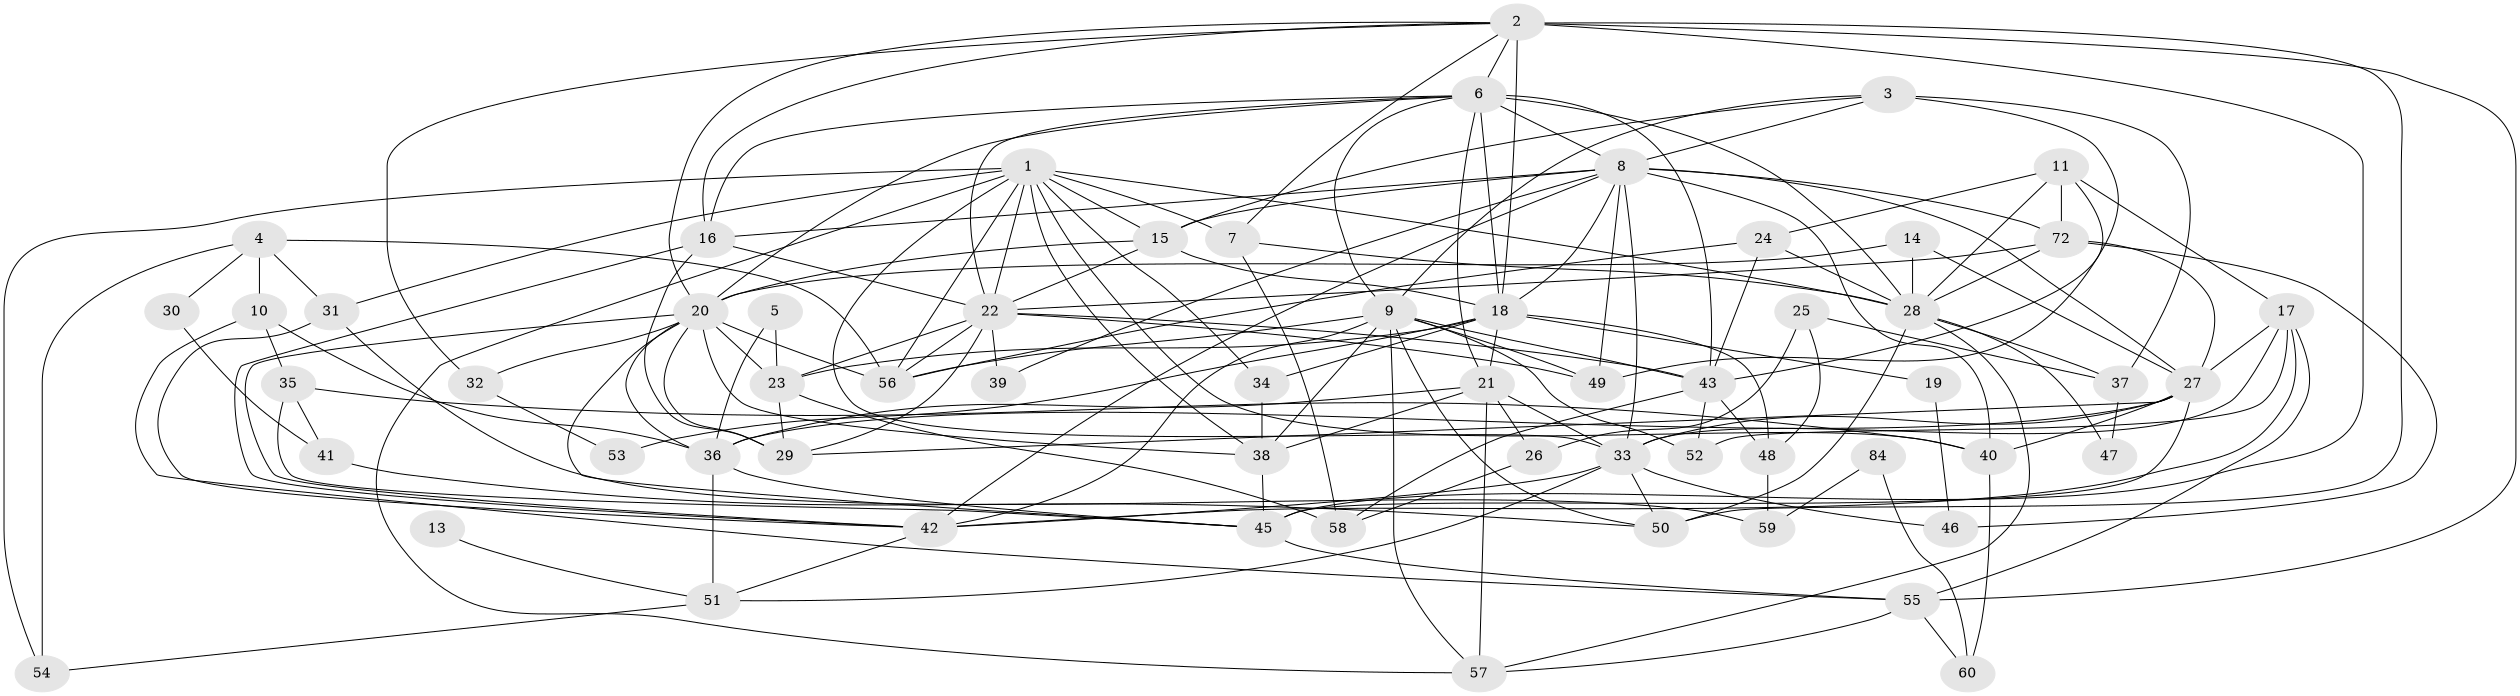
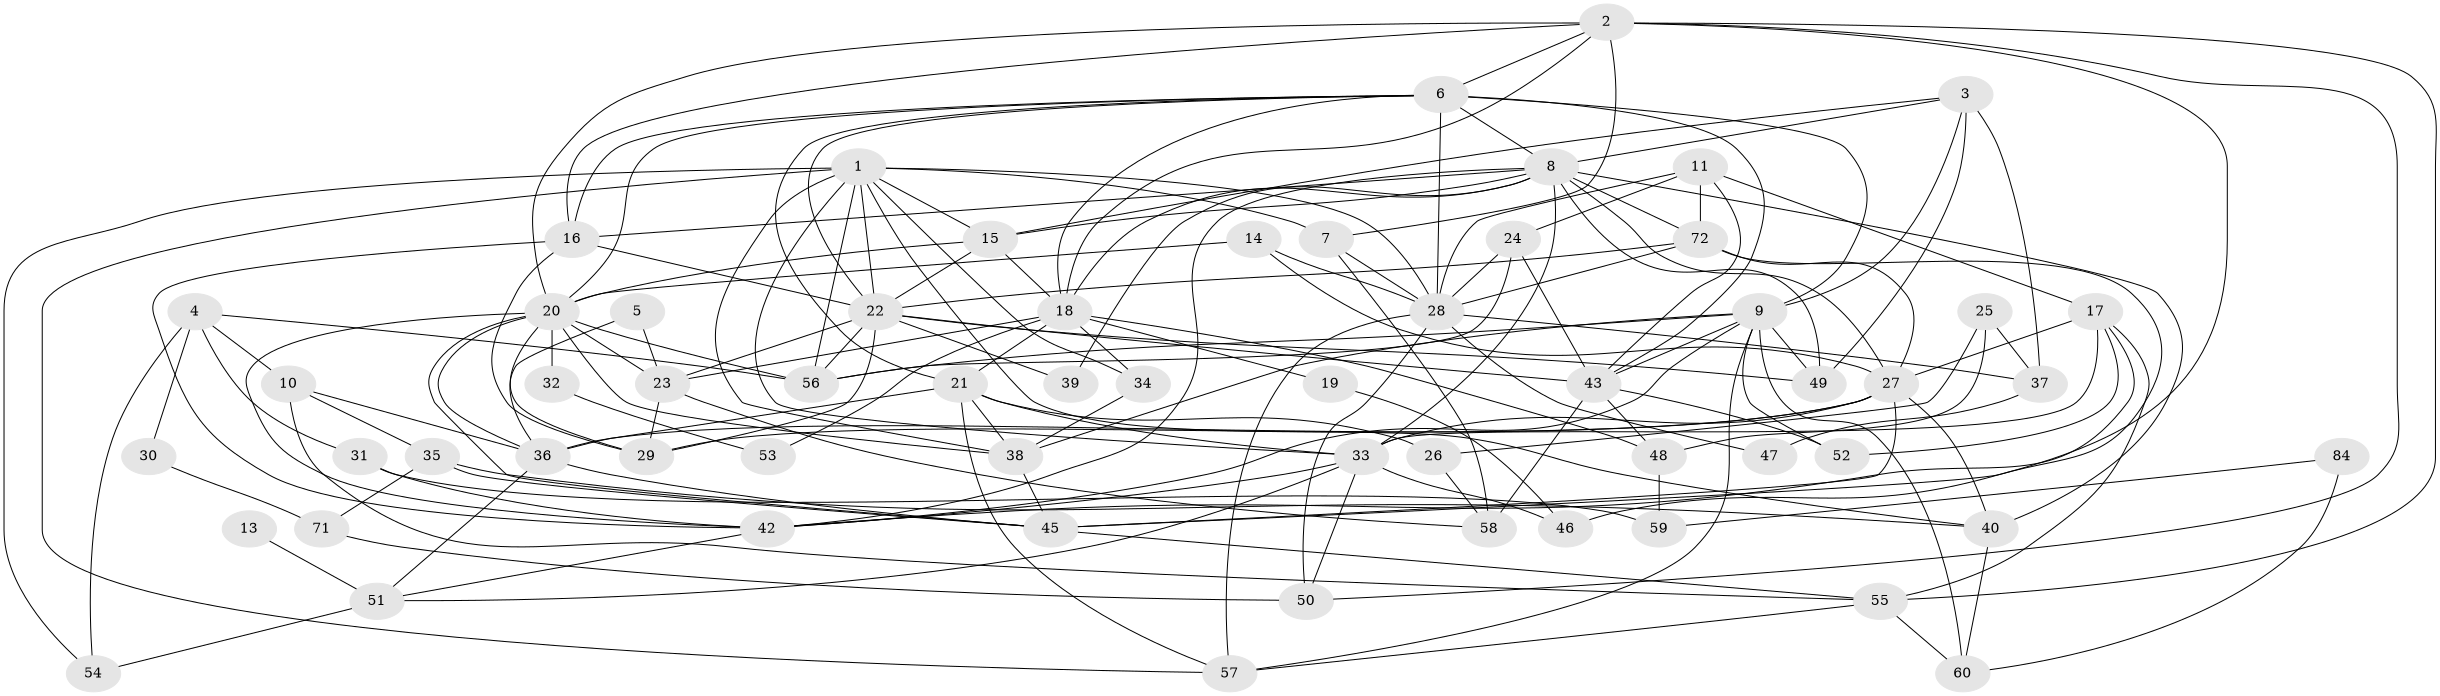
edge "2" -- "32": removed
edge "1" -- "31": removed
node "41": label "41" -> "71"
edge "9" -- "50": now "9" -- "60"
